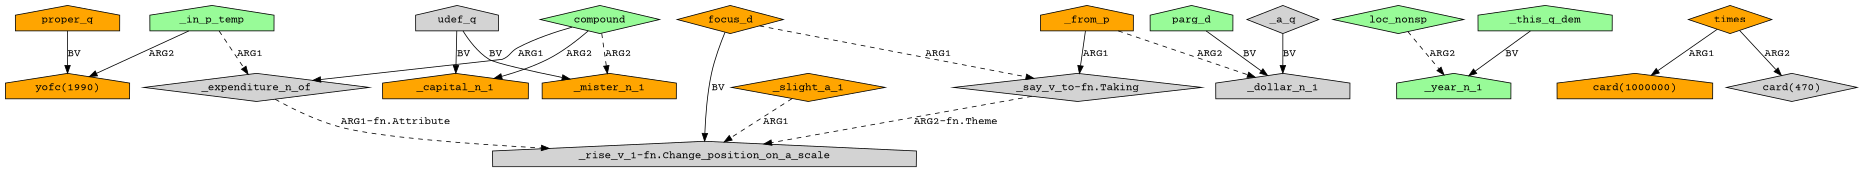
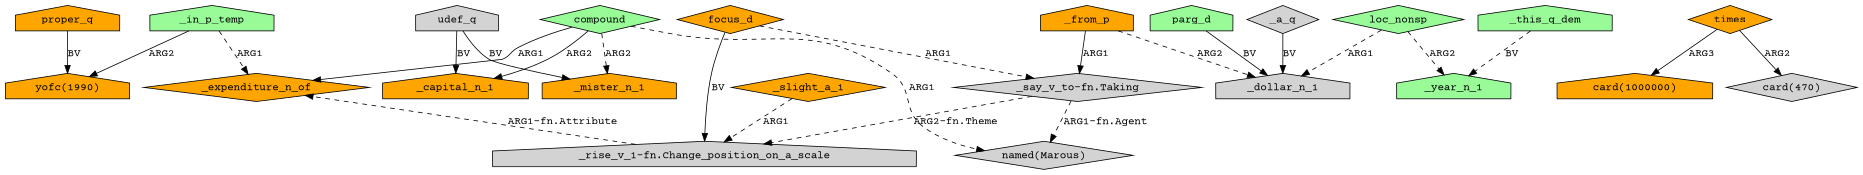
edge "loc_nonsp" -> "_dollar_n_1": added, label "ARG1"
edge "_this_q_dem" -> "_year_n_1": style solid -> dashed
edge "times" -> "card(1000000)": label "ARG1" -> "ARG3"
node "_expenditure_n_of": fillcolor lightgrey -> orange
edge "_expenditure_n_of" -> "_rise_v_1-fn.Change_position_on_a_scale": reversed
node "named(Marous)": added
